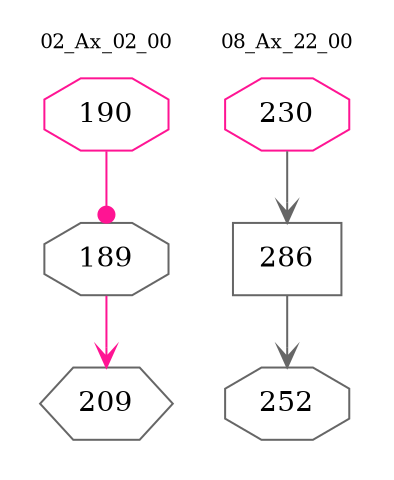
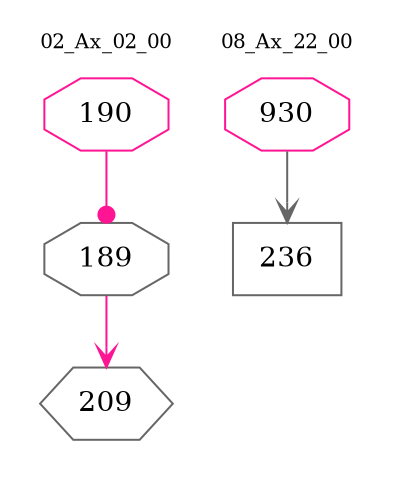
node "230": label "230" -> "930"
node "286": label "286" -> "236"
node "252": removed
